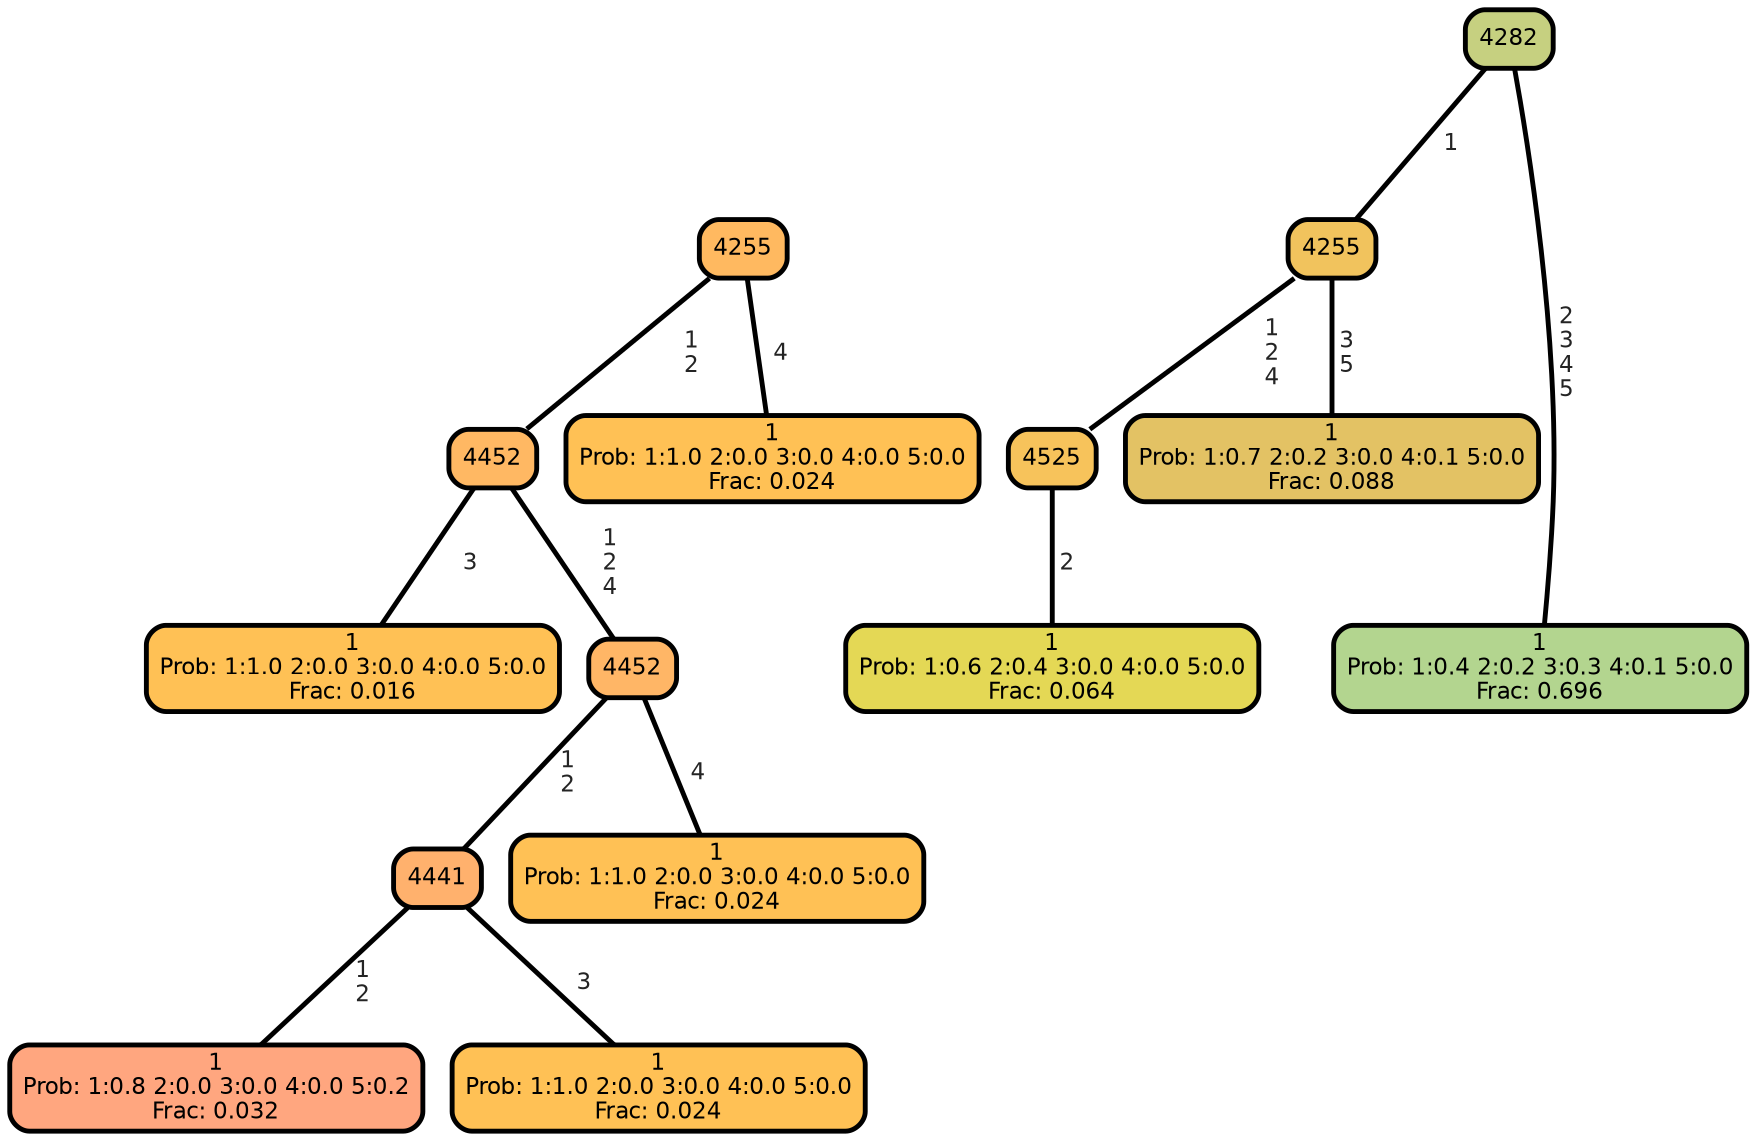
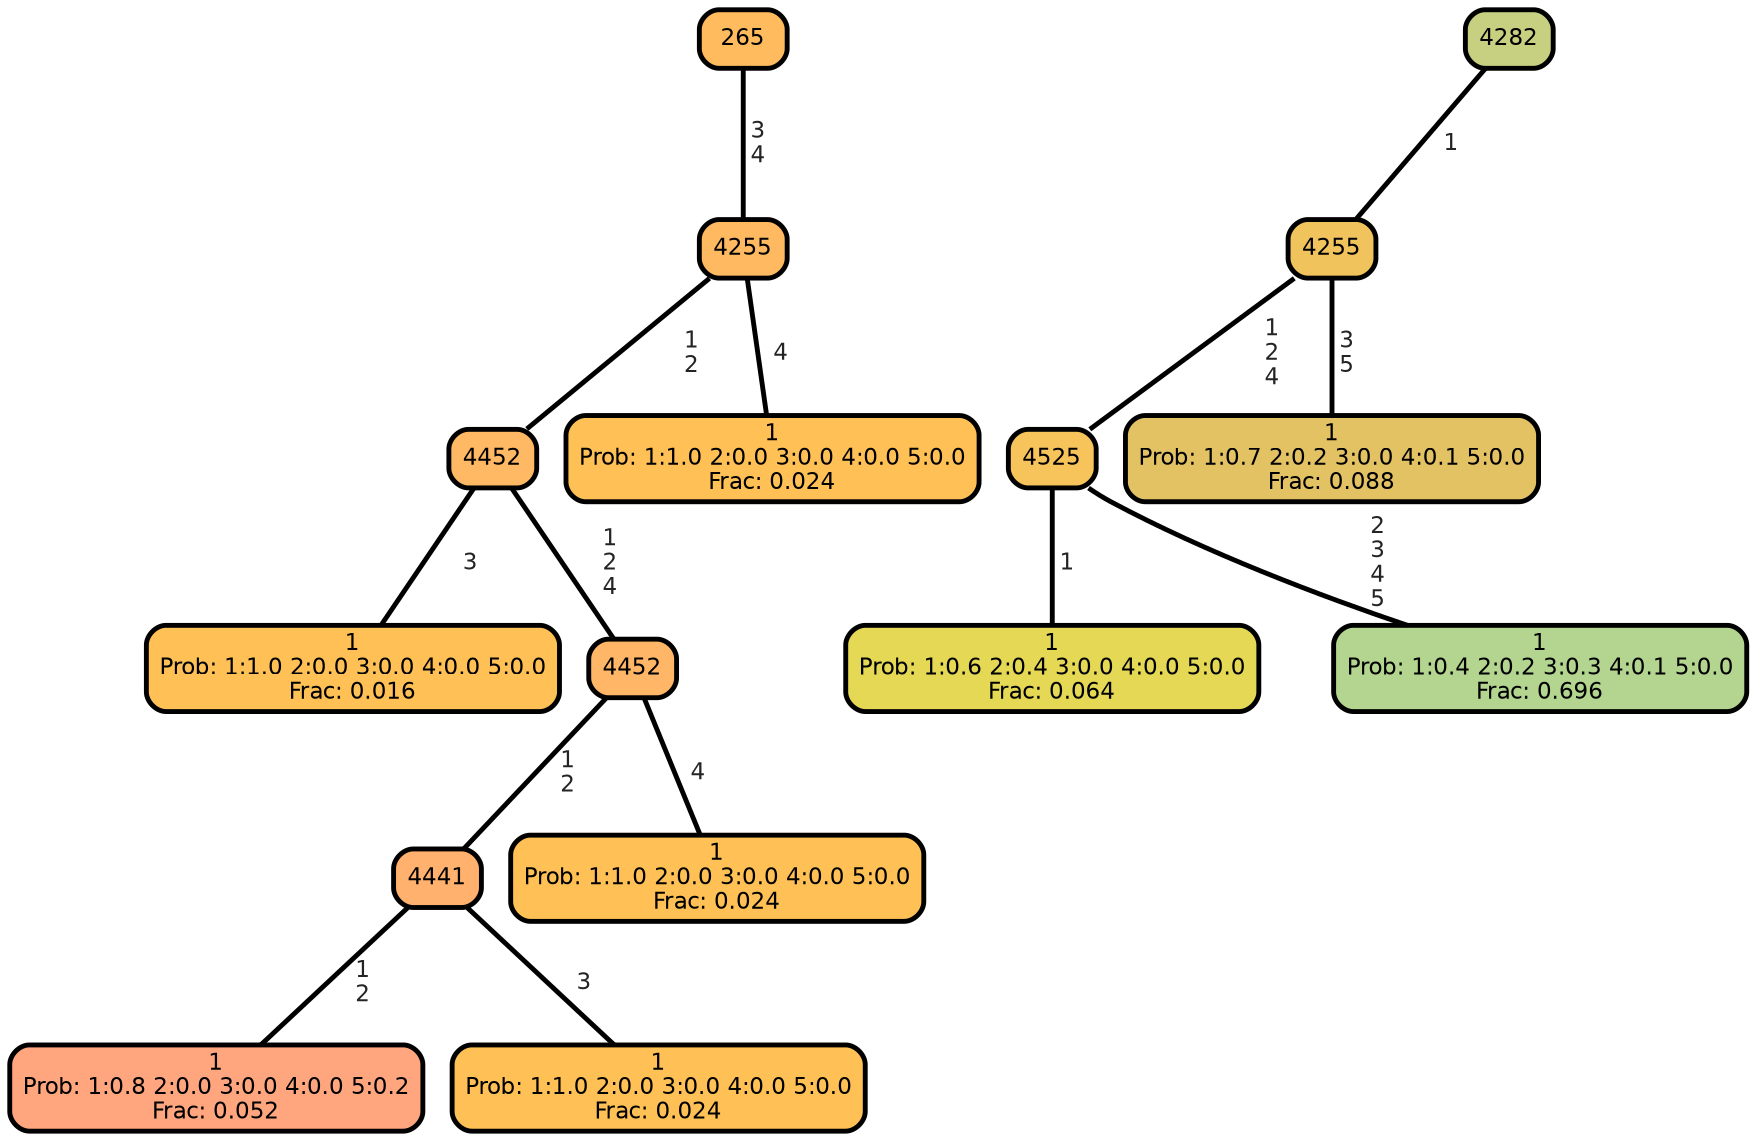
node "265": added
edge "4282" -- "1 Prob: 1:0.4 2:0.2 3:0.3 4:0.1 5:0.0 Frac: 0.696": now "4525" -- "1 Prob: 1:0.4 2:0.2 3:0.3 4:0.1 5:0.0 Frac: 0.696"
edge "4525" -- "1 Prob: 1:0.6 2:0.4 3:0.0 4:0.0 5:0.0 Frac: 0.064": label " 2" -> " 1"
node "1 Prob: 1:0.8 2:0.0 3:0.0 4:0.0 5:0.2 Frac: 0.032": label "1 Prob: 1:0.8 2:0.0 3:0.0 4:0.0 5:0.2 Frac: 0.032" -> "1 Prob: 1:0.8 2:0.0 3:0.0 4:0.0 5:0.2 Frac: 0.052"
